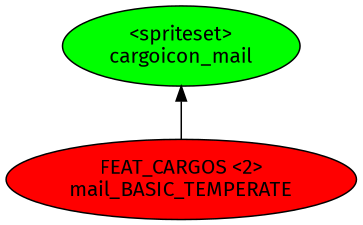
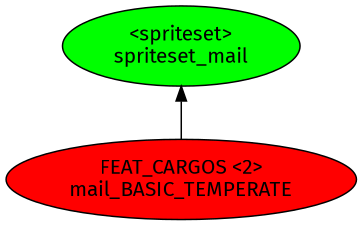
node "<spriteset> cargoicon_mail": label "<spriteset> cargoicon_mail" -> "<spriteset> spriteset_mail"
